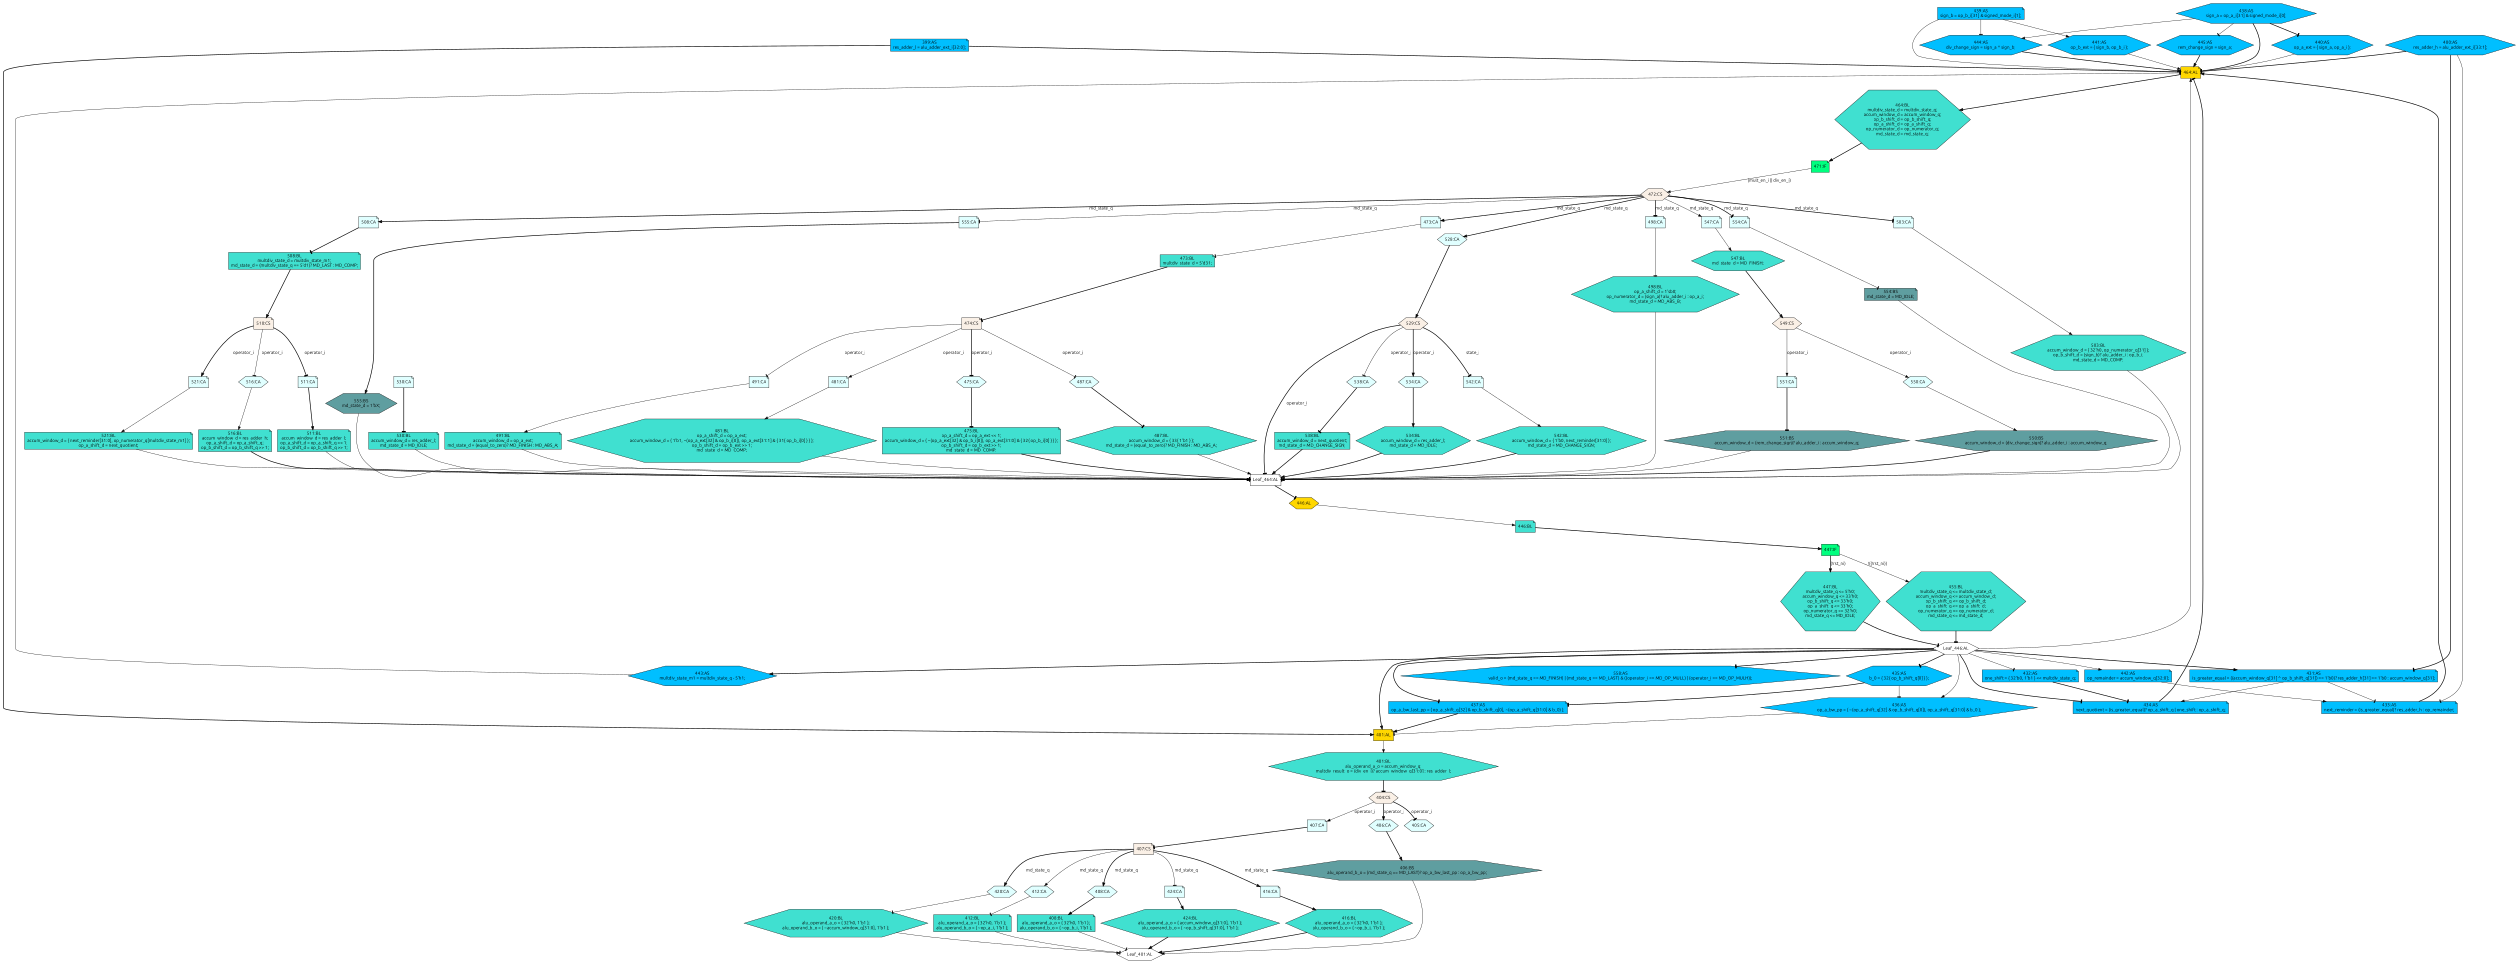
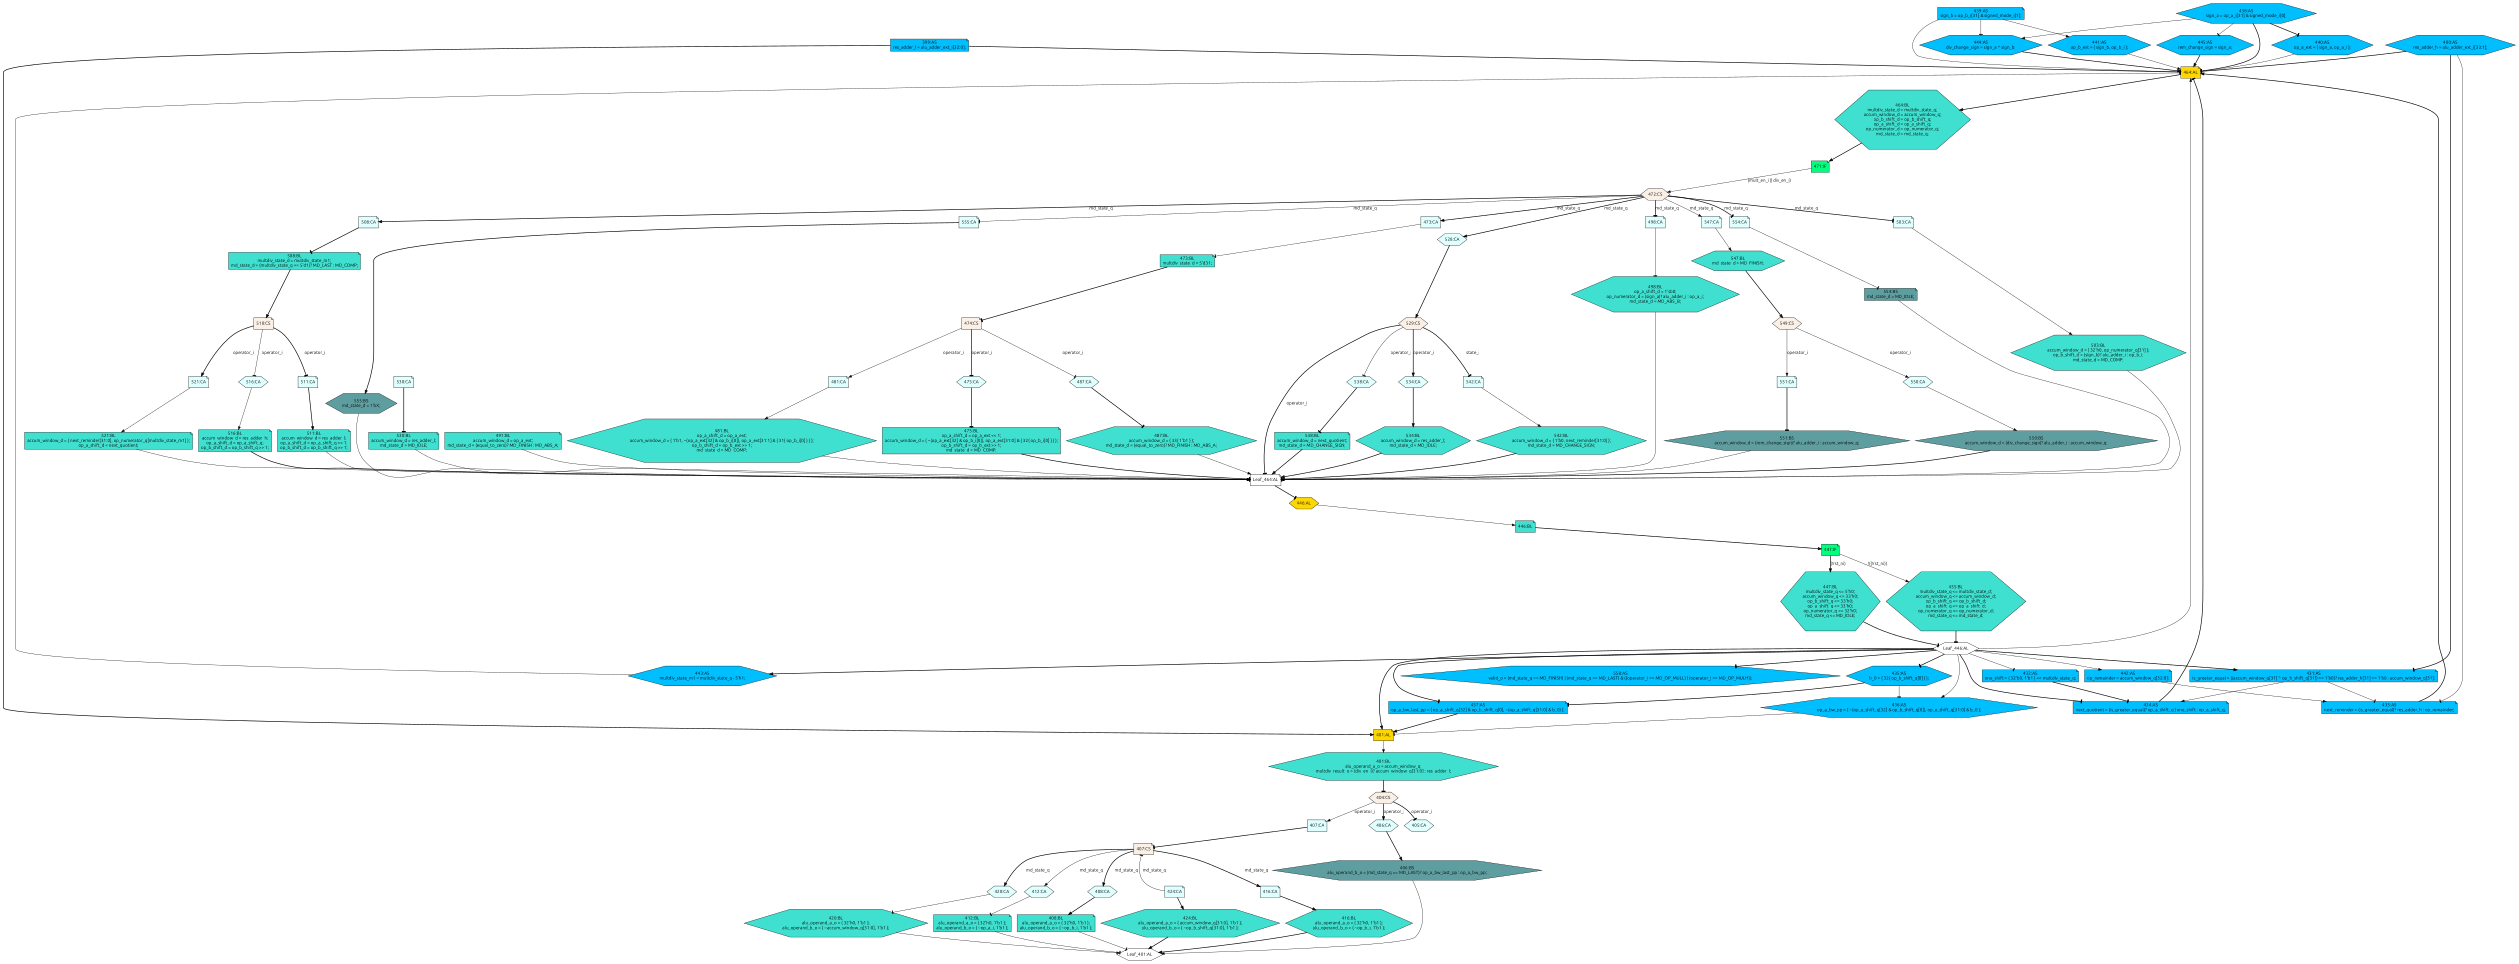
node "491:CA": removed
edge "407:CS" -> "424:CA": reversed
